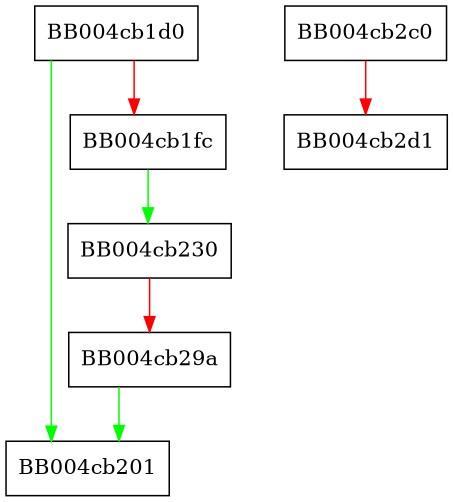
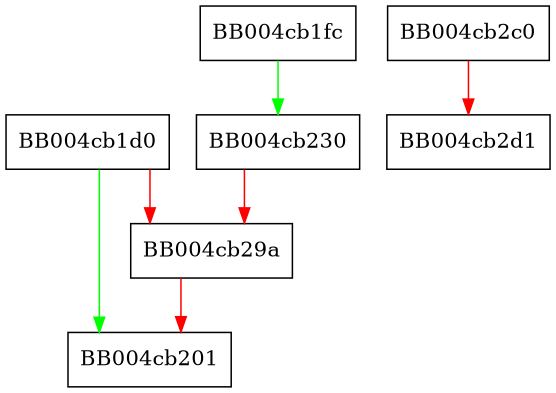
edge "BB004cb1d0" -> "BB004cb1fc": now "BB004cb1d0" -> "BB004cb29a"
edge "BB004cb29a" -> "BB004cb201": color green -> red
